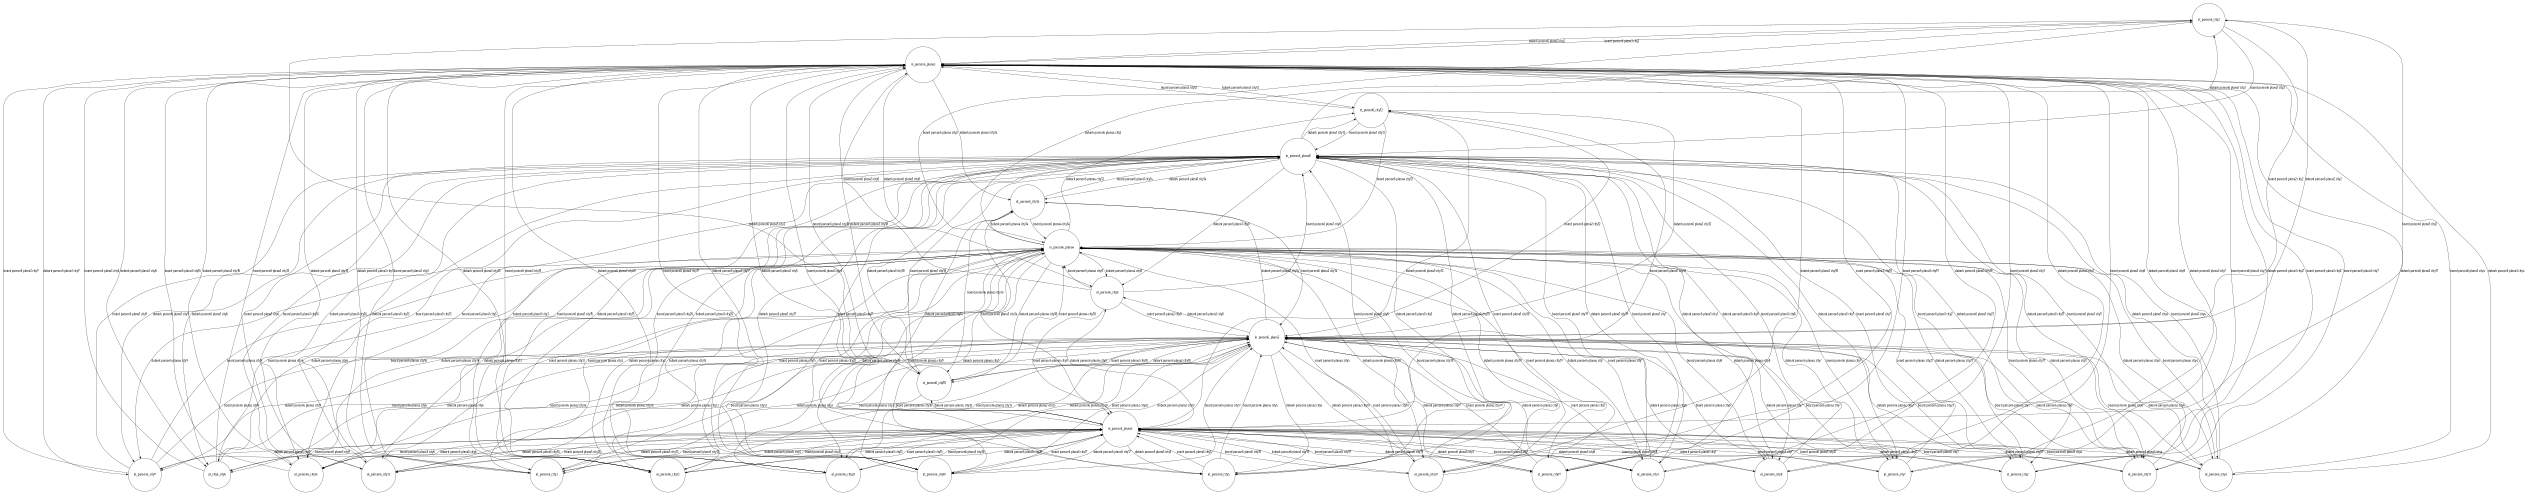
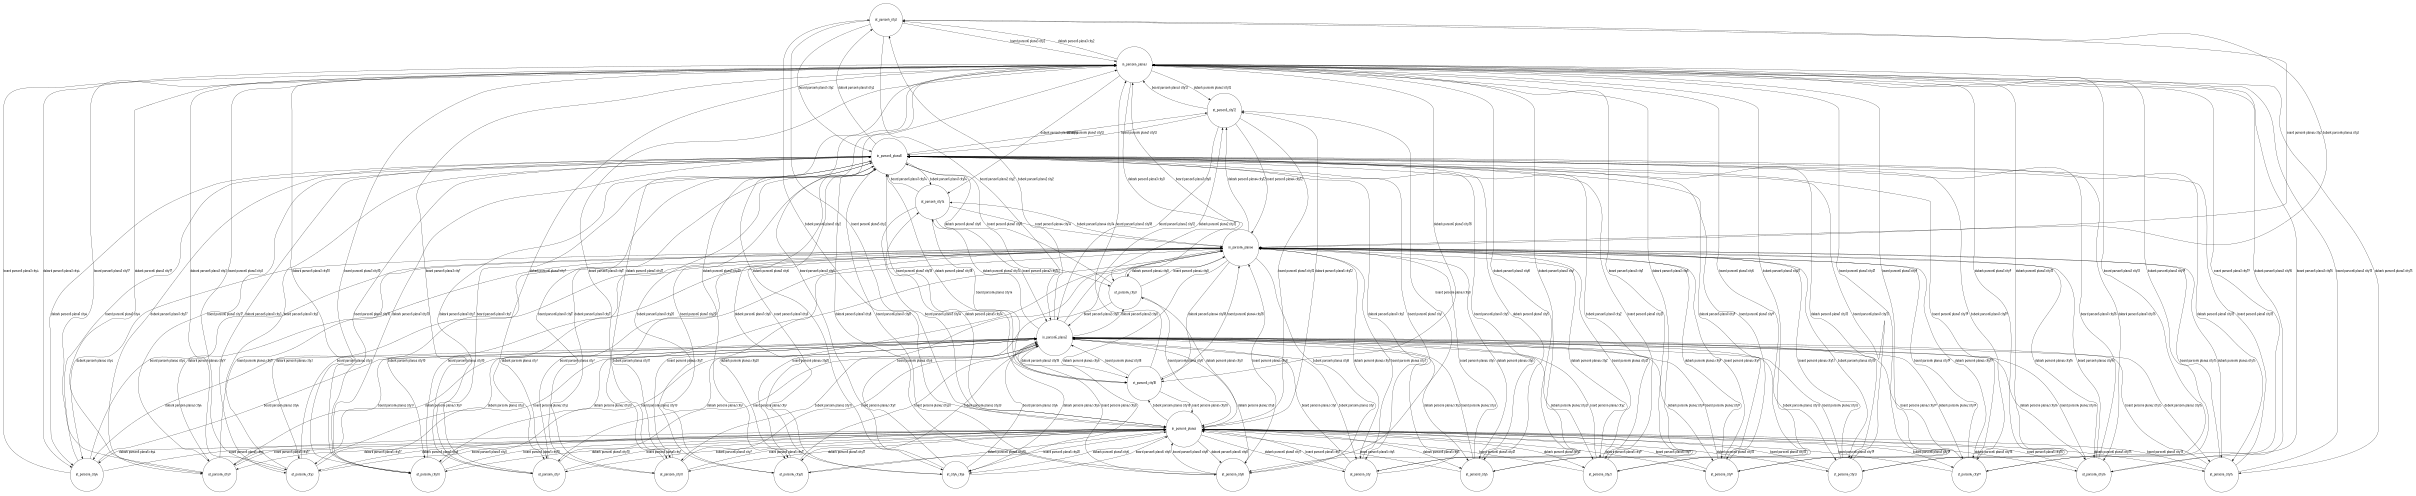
edge "at_person6_city8" -> "in_person6_plane3": now "at_person6_city8" -> "at_person6_city12"
edge "in_person6_plane4" -> "at_person0_city5": added, label "debark person6 plane4 city5"
node "at_person6_city87": label "at_person6_city87" -> "at_person6_city17"
